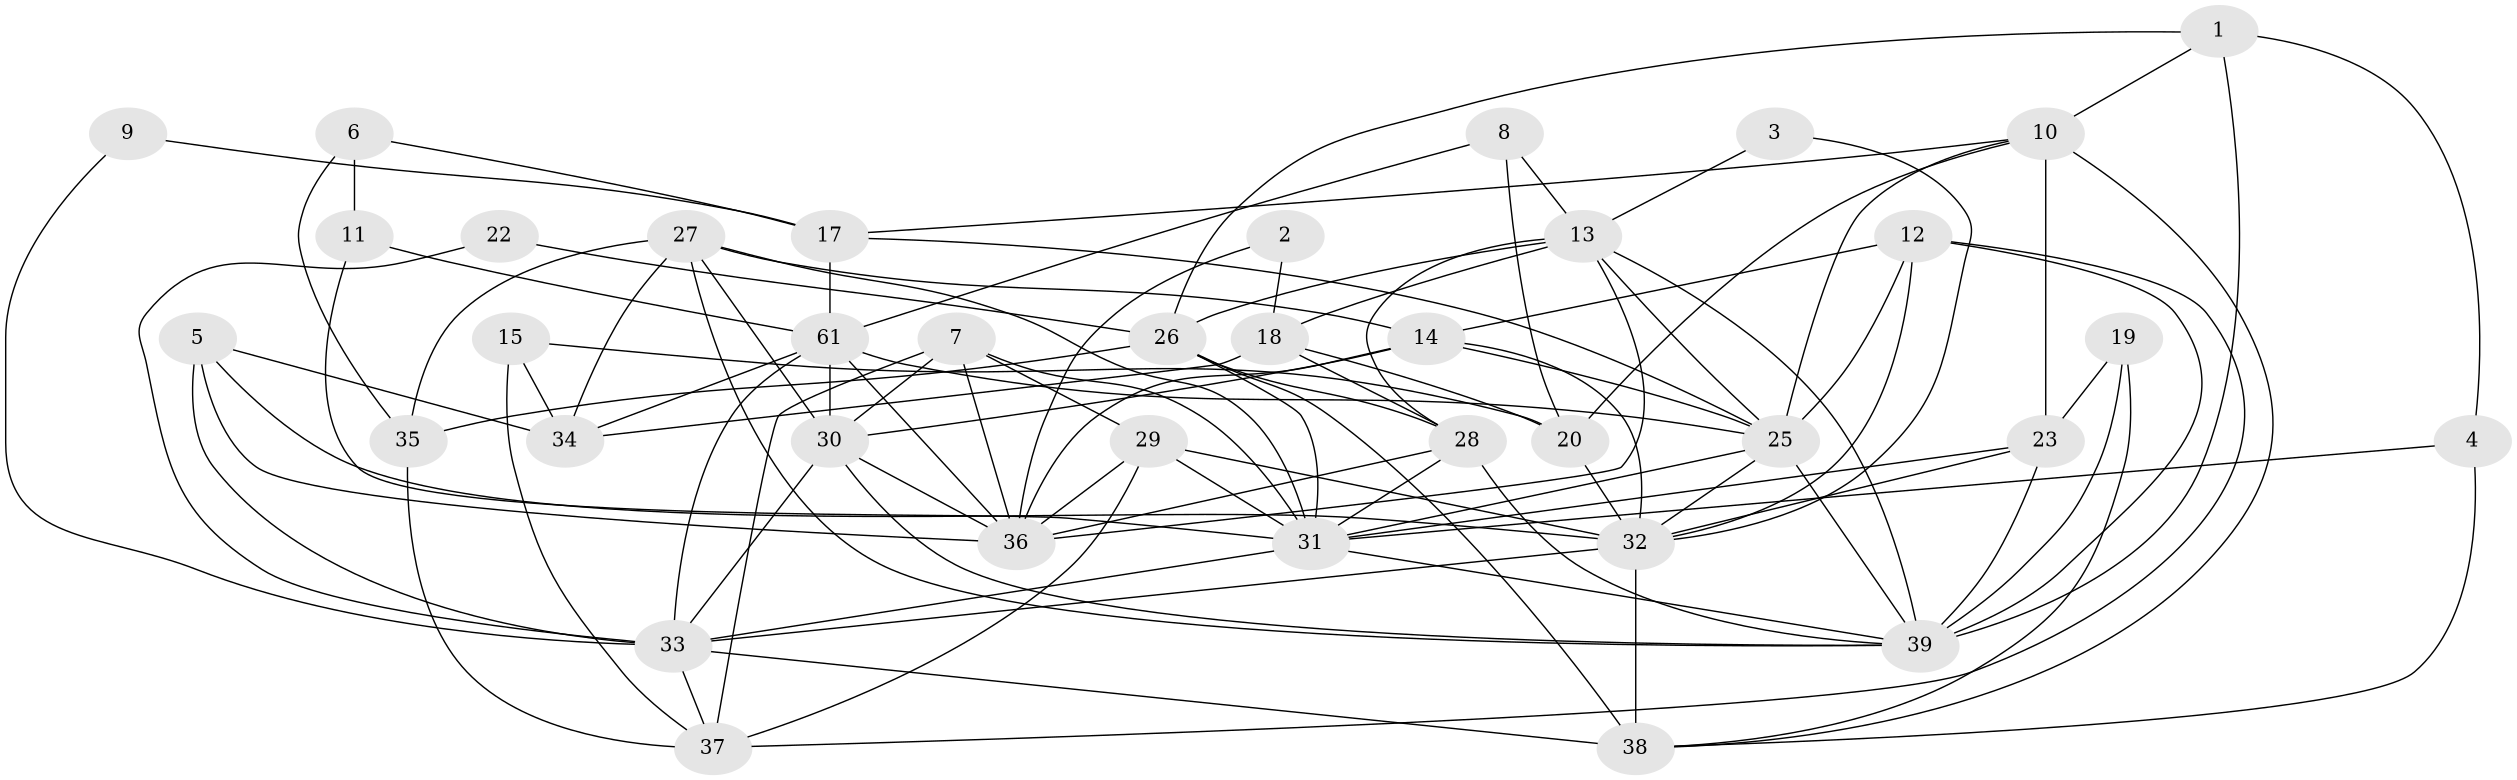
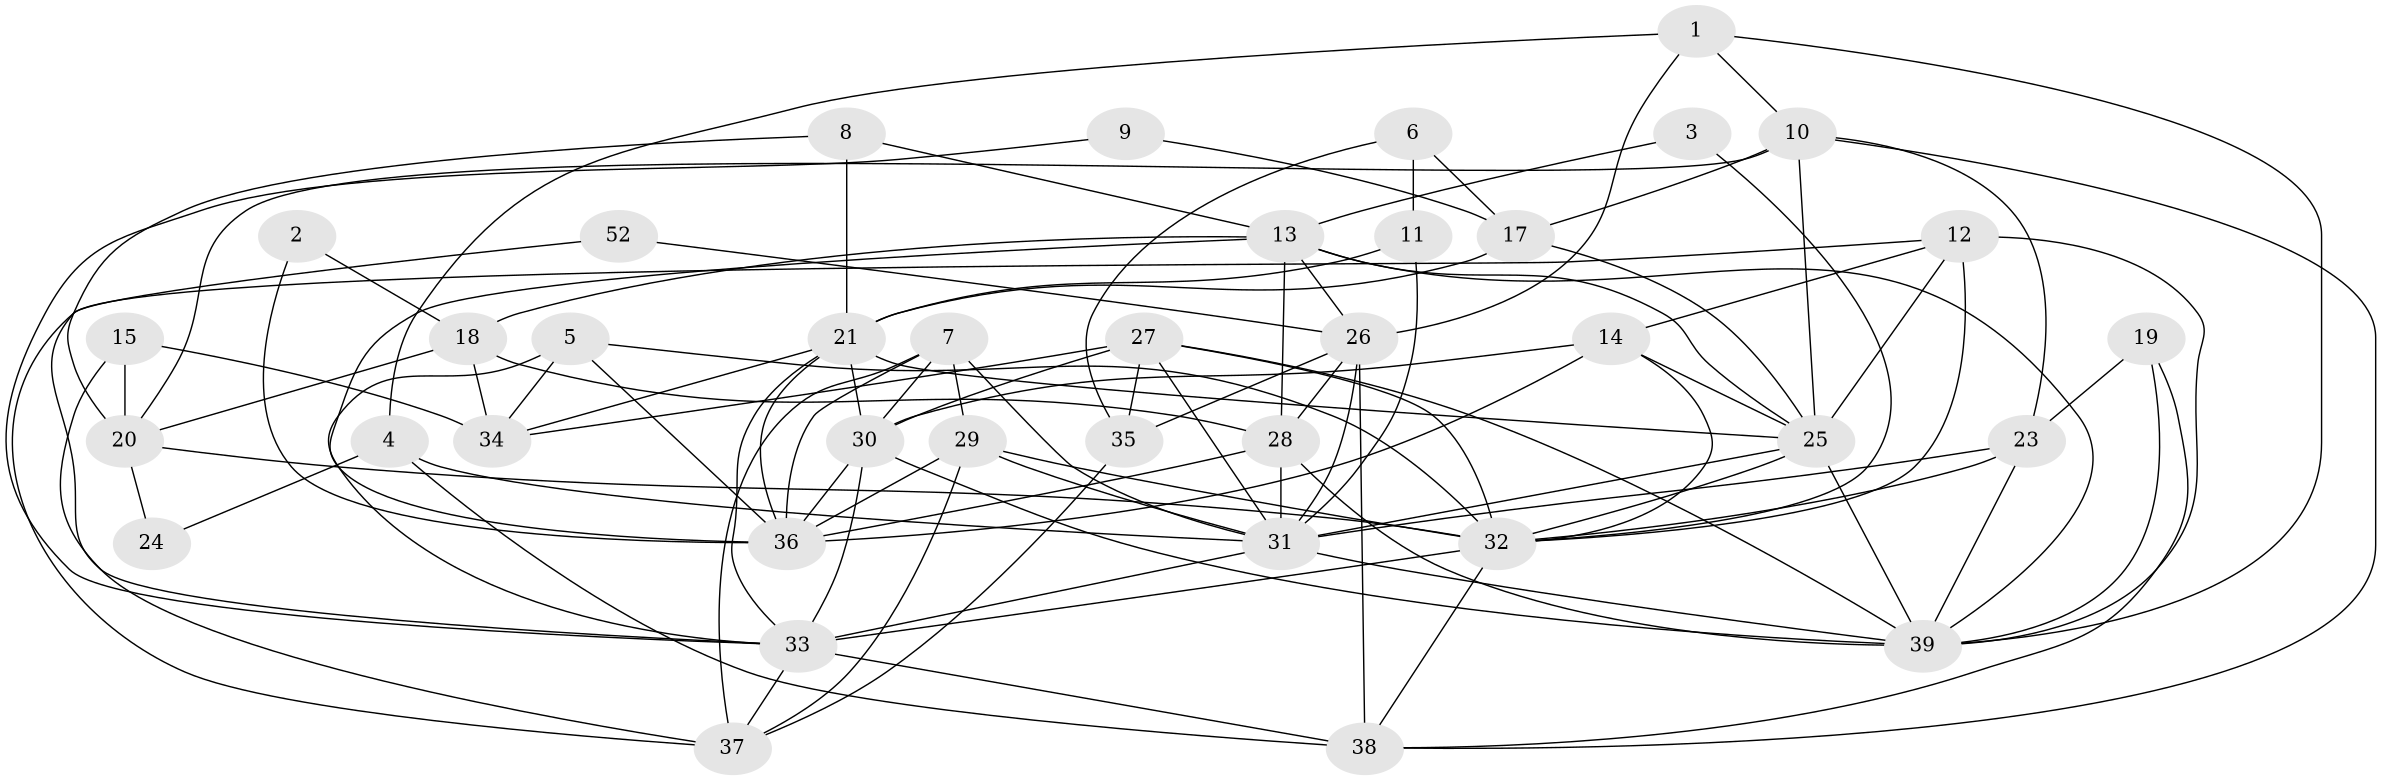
node "22": label "22" -> "52"
edge "27" -- "14": now "27" -- "32"
node "61": label "61" -> "21"
node "24": added
